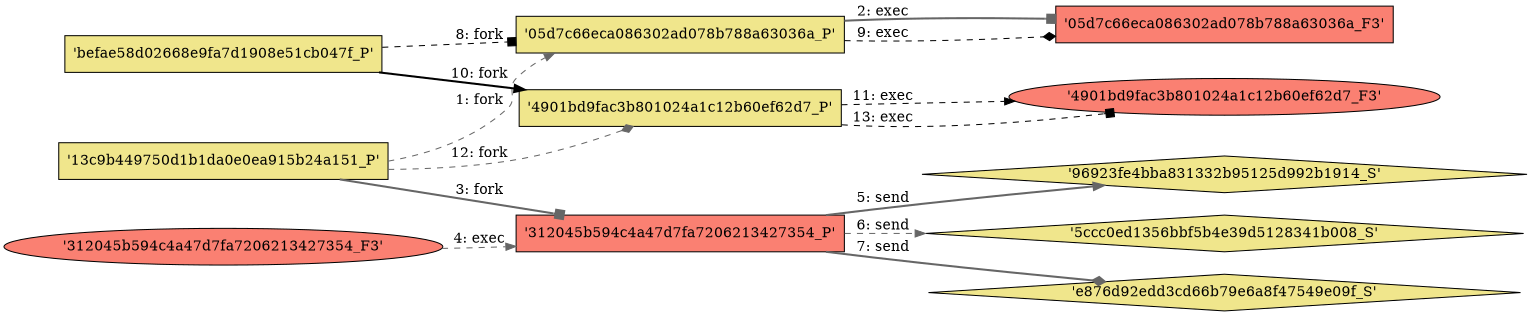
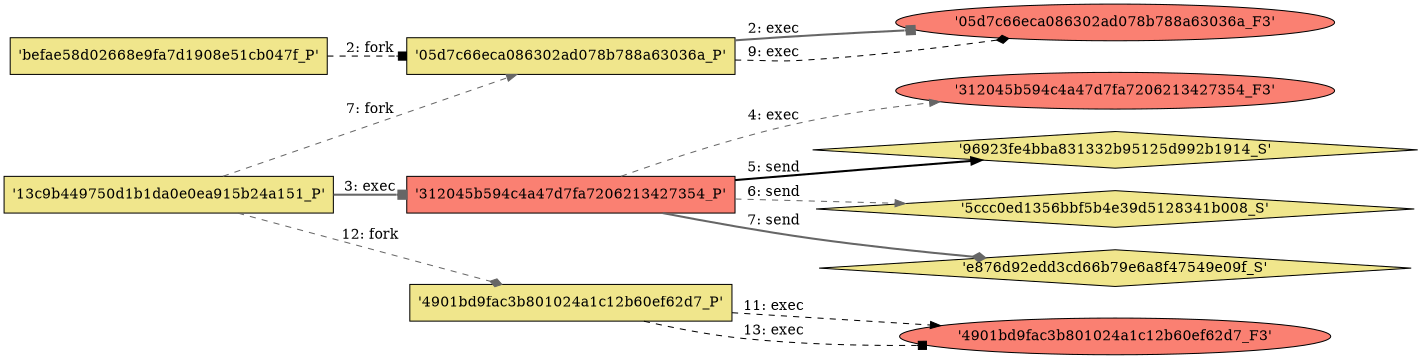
node "'05d7c66eca086302ad078b788a63036a_F3'": shape box -> ellipse
edge "'befae58d02668e9fa7d1908e51cb047f_P'" -> "'05d7c66eca086302ad078b788a63036a_P'": label "8: fork" -> "2: fork"
edge "'befae58d02668e9fa7d1908e51cb047f_P'" -> "'4901bd9fac3b801024a1c12b60ef62d7_P'": removed, label "10: fork"
edge "'13c9b449750d1b1da0e0ea915b24a151_P'" -> "'05d7c66eca086302ad078b788a63036a_P'": label "1: fork" -> "7: fork"
edge "'13c9b449750d1b1da0e0ea915b24a151_P'" -> "'312045b594c4a47d7fa7206213427354_P'": label "3: fork" -> "3: exec"
edge "'312045b594c4a47d7fa7206213427354_P'" -> "'96923fe4bba831332b95125d992b1914_S'": color gray40 -> black
edge "'312045b594c4a47d7fa7206213427354_F3'" -> "'312045b594c4a47d7fa7206213427354_P'": reversed
